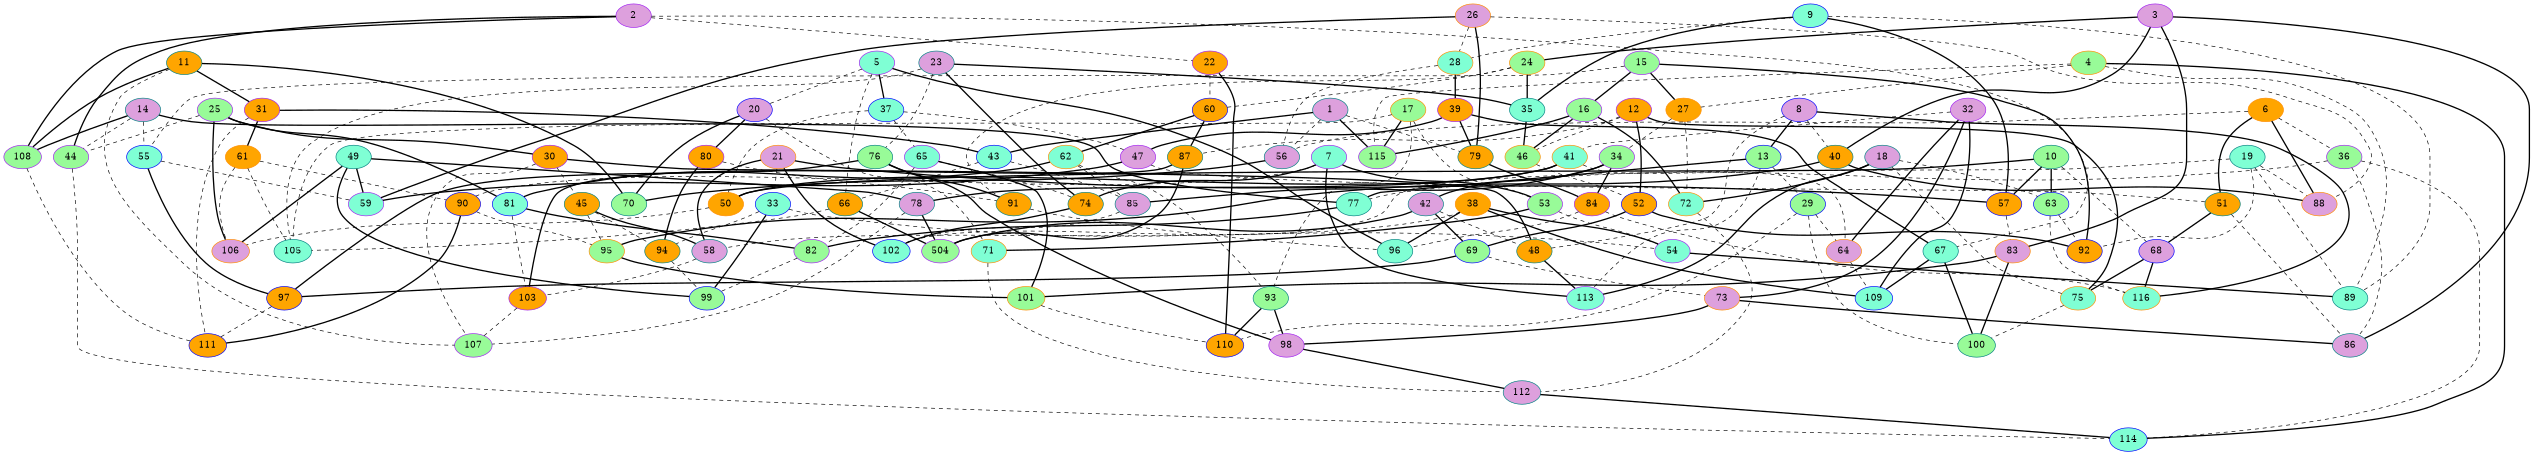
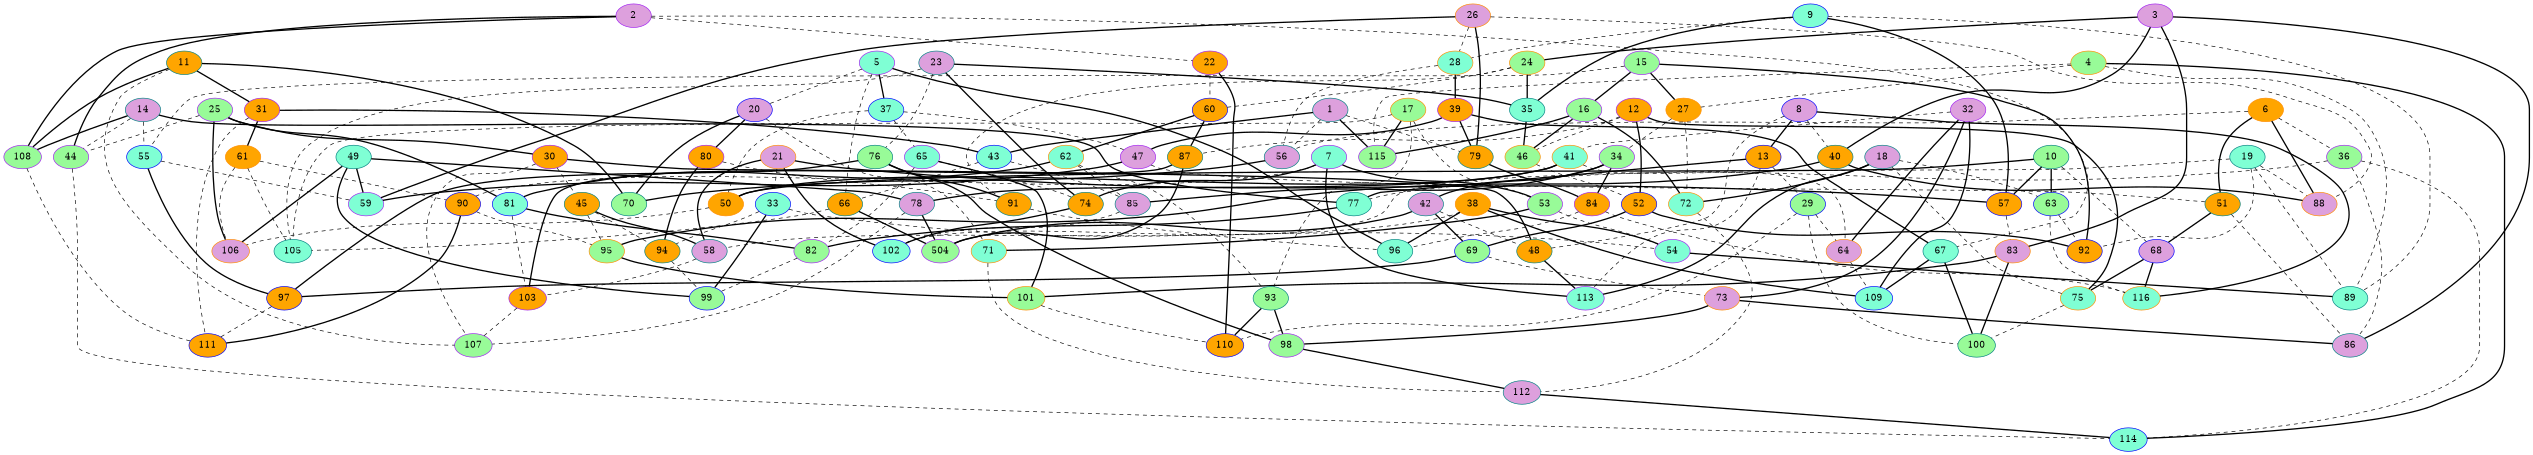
node "13": fillcolor palegreen -> orange
node "98": fillcolor plum -> palegreen
